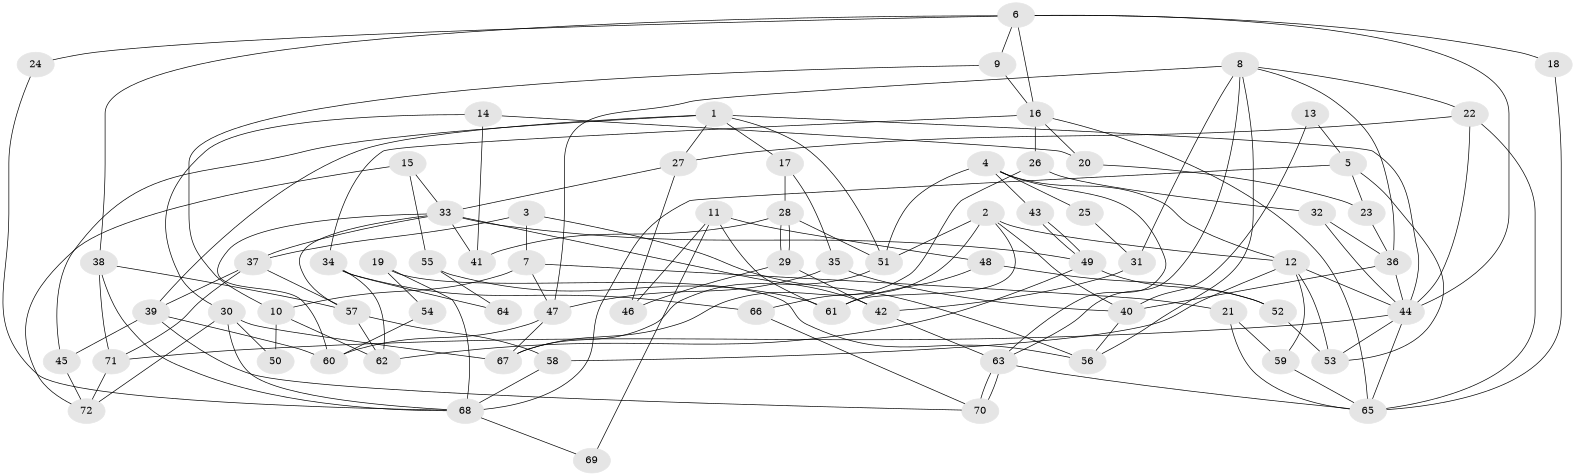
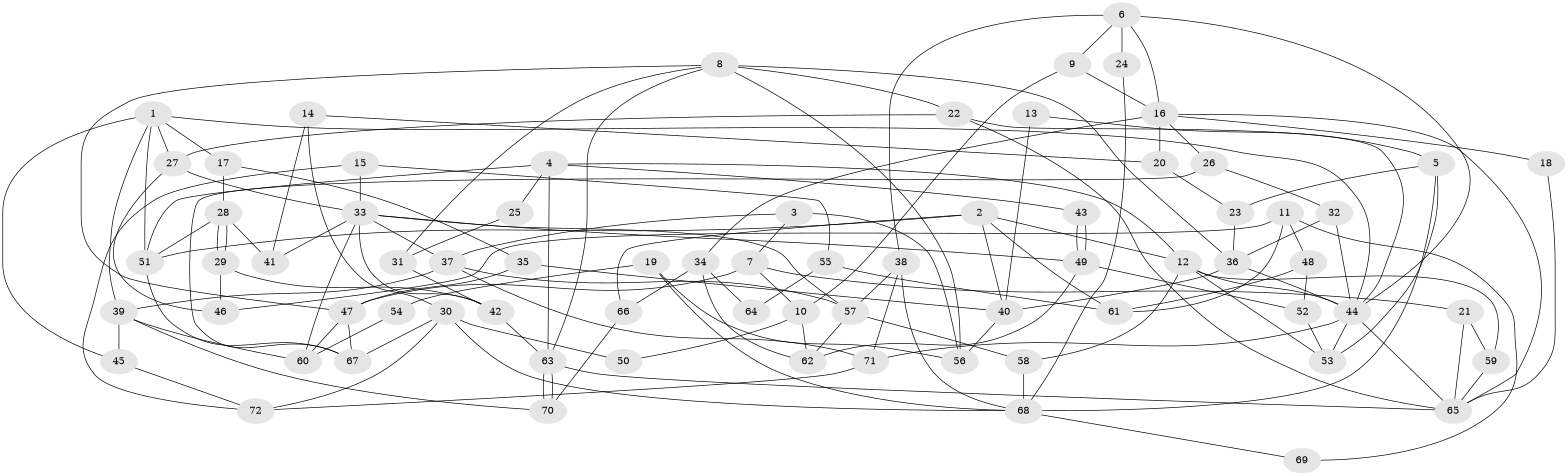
edge "6" -- "18": now "16" -- "18"
